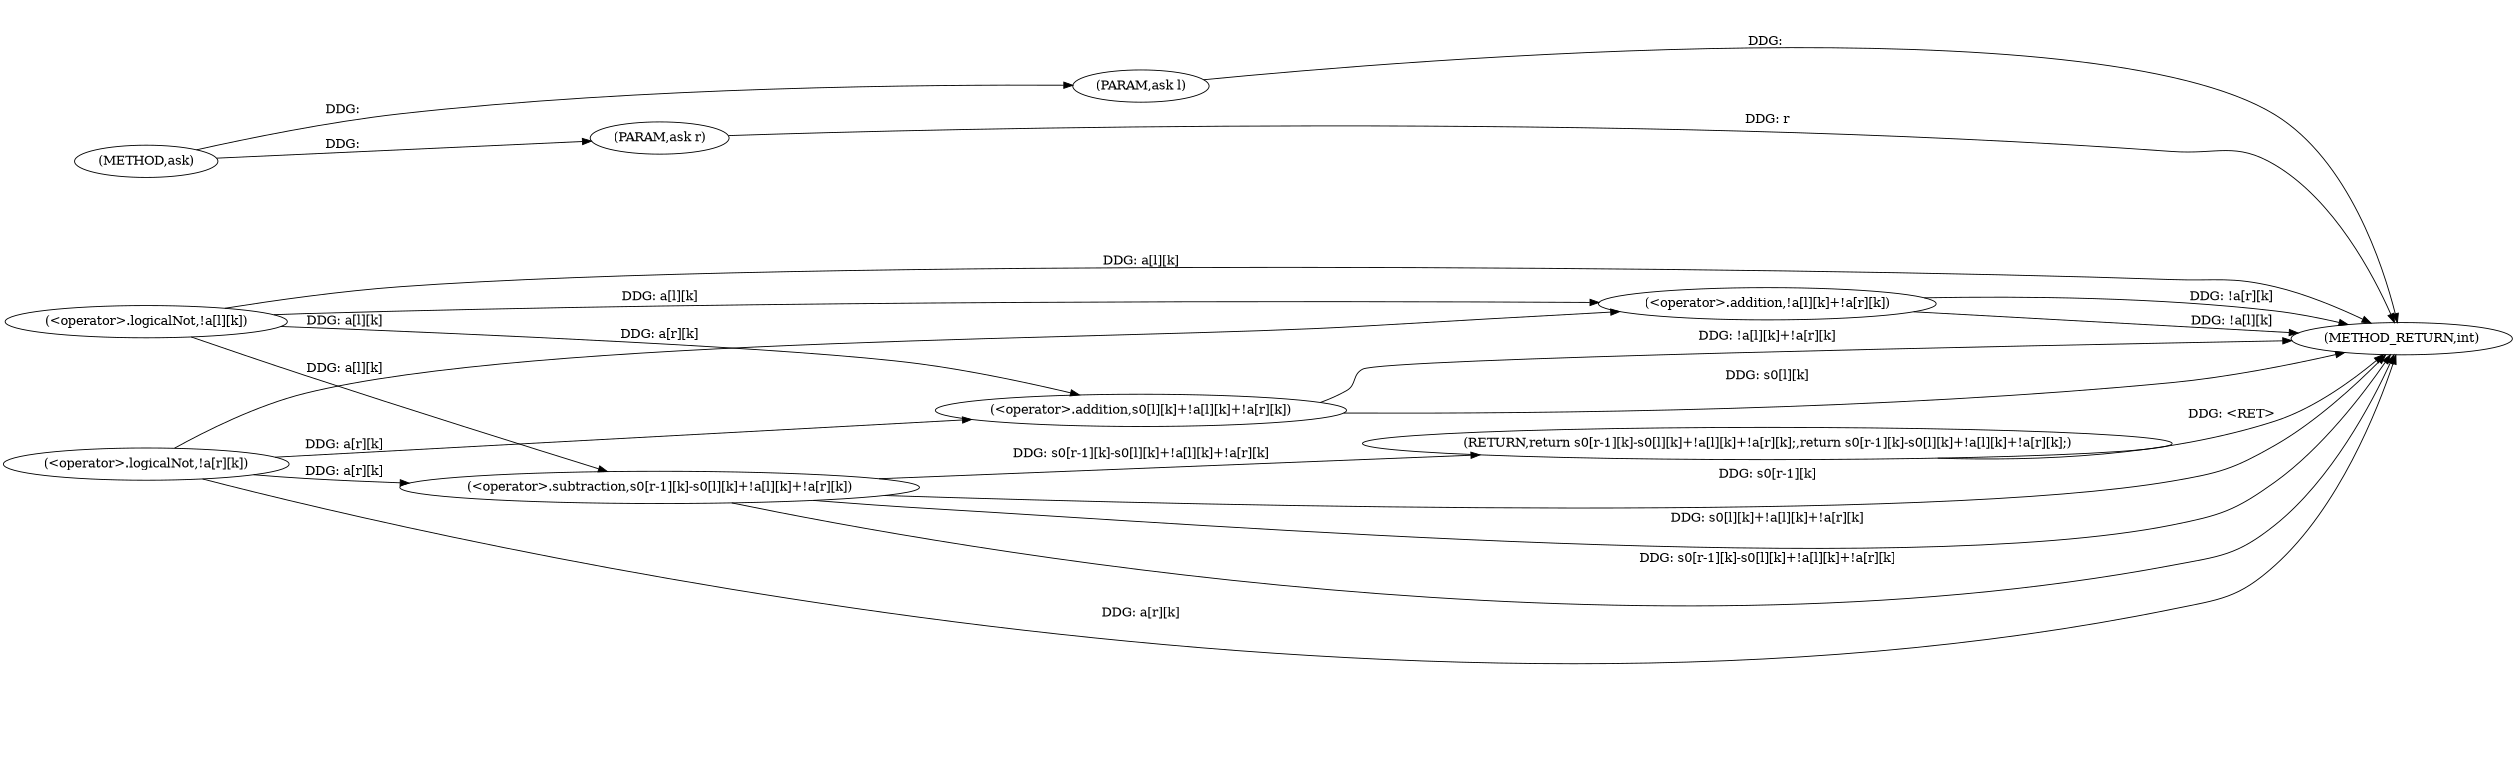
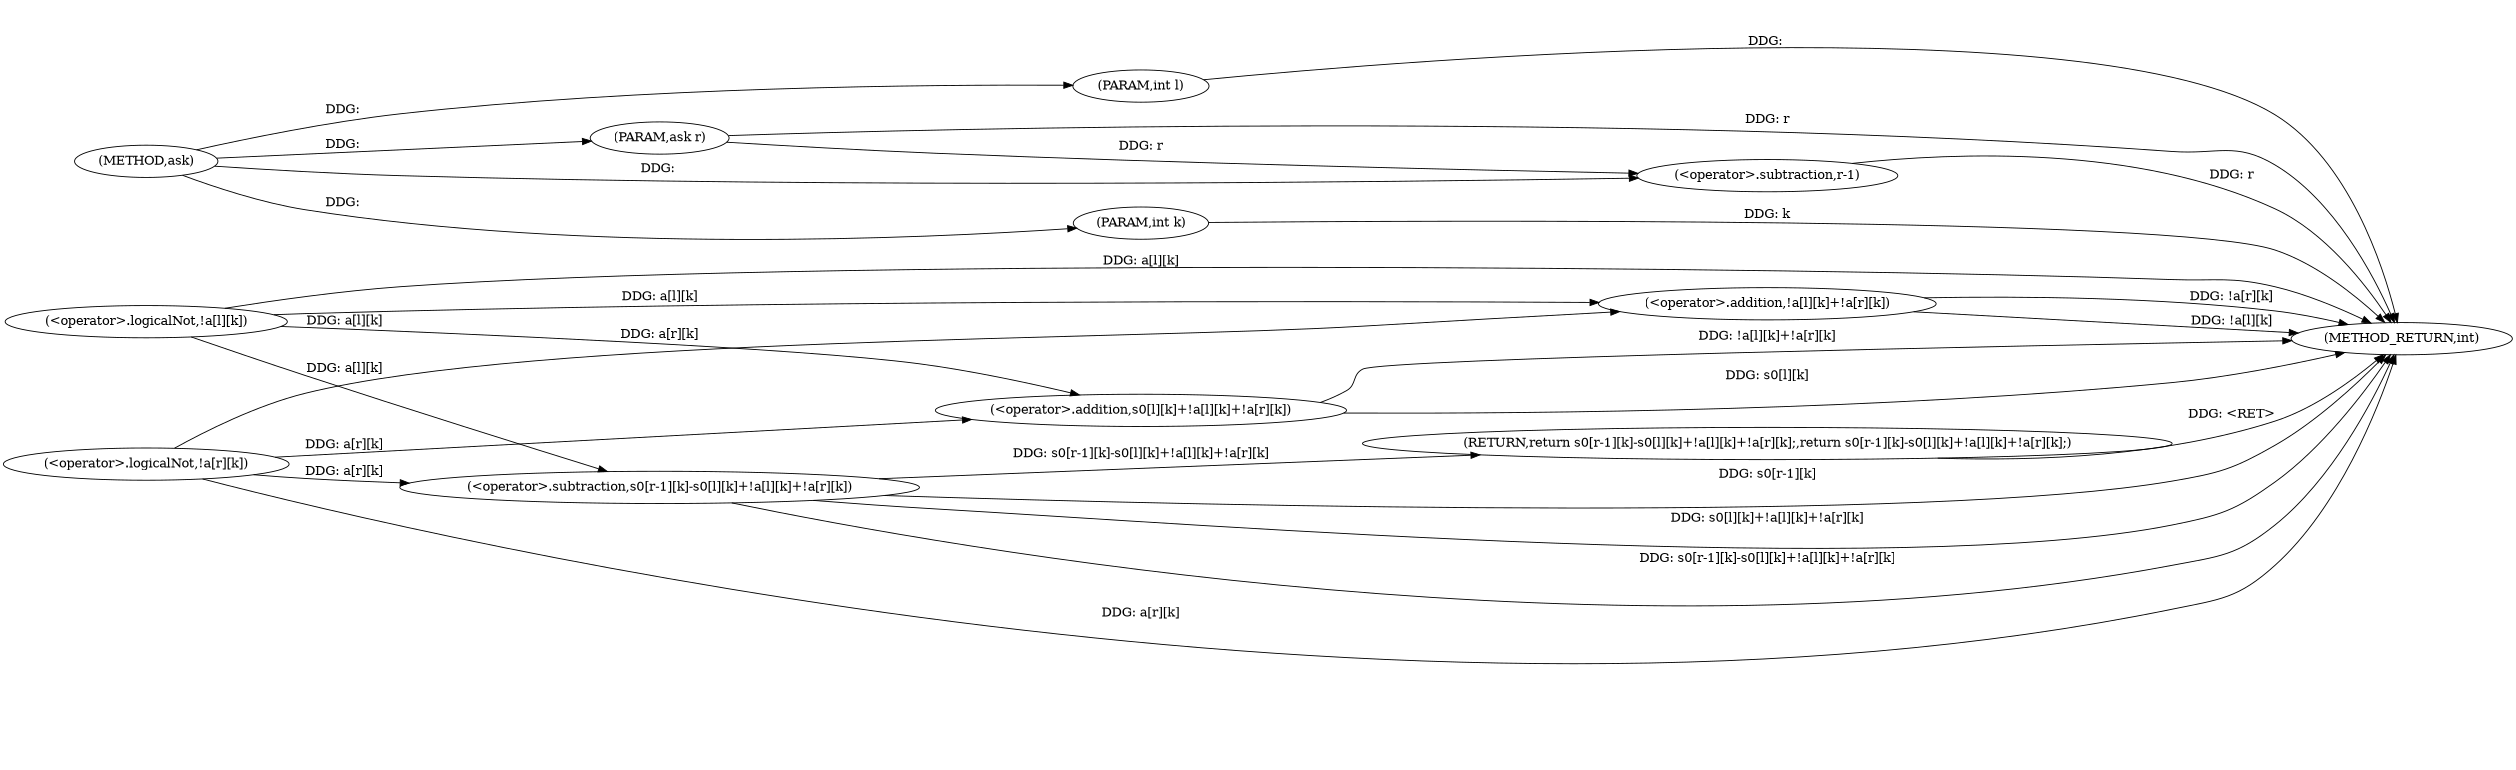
node "(PARAM,ask l)": label "(PARAM,ask l)" -> "(PARAM,int l)"
node "(<operator>.subtraction,r-1)": added
node "(PARAM,int k)": added
